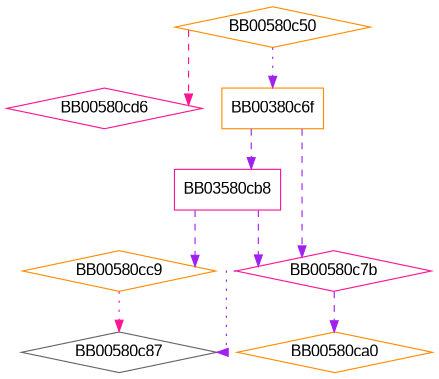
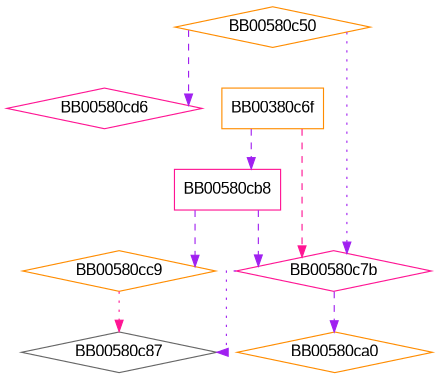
edge "BB00580c50" -> "BB00580cd6": color deeppink -> purple
edge "BB00580c50" -> "BB00380c6f": now "BB00580c50" -> "BB00580c7b"
edge "BB00380c6f" -> "BB00580c7b": color purple -> deeppink
node "BB03580cb8": label "BB03580cb8" -> "BB00580cb8"
